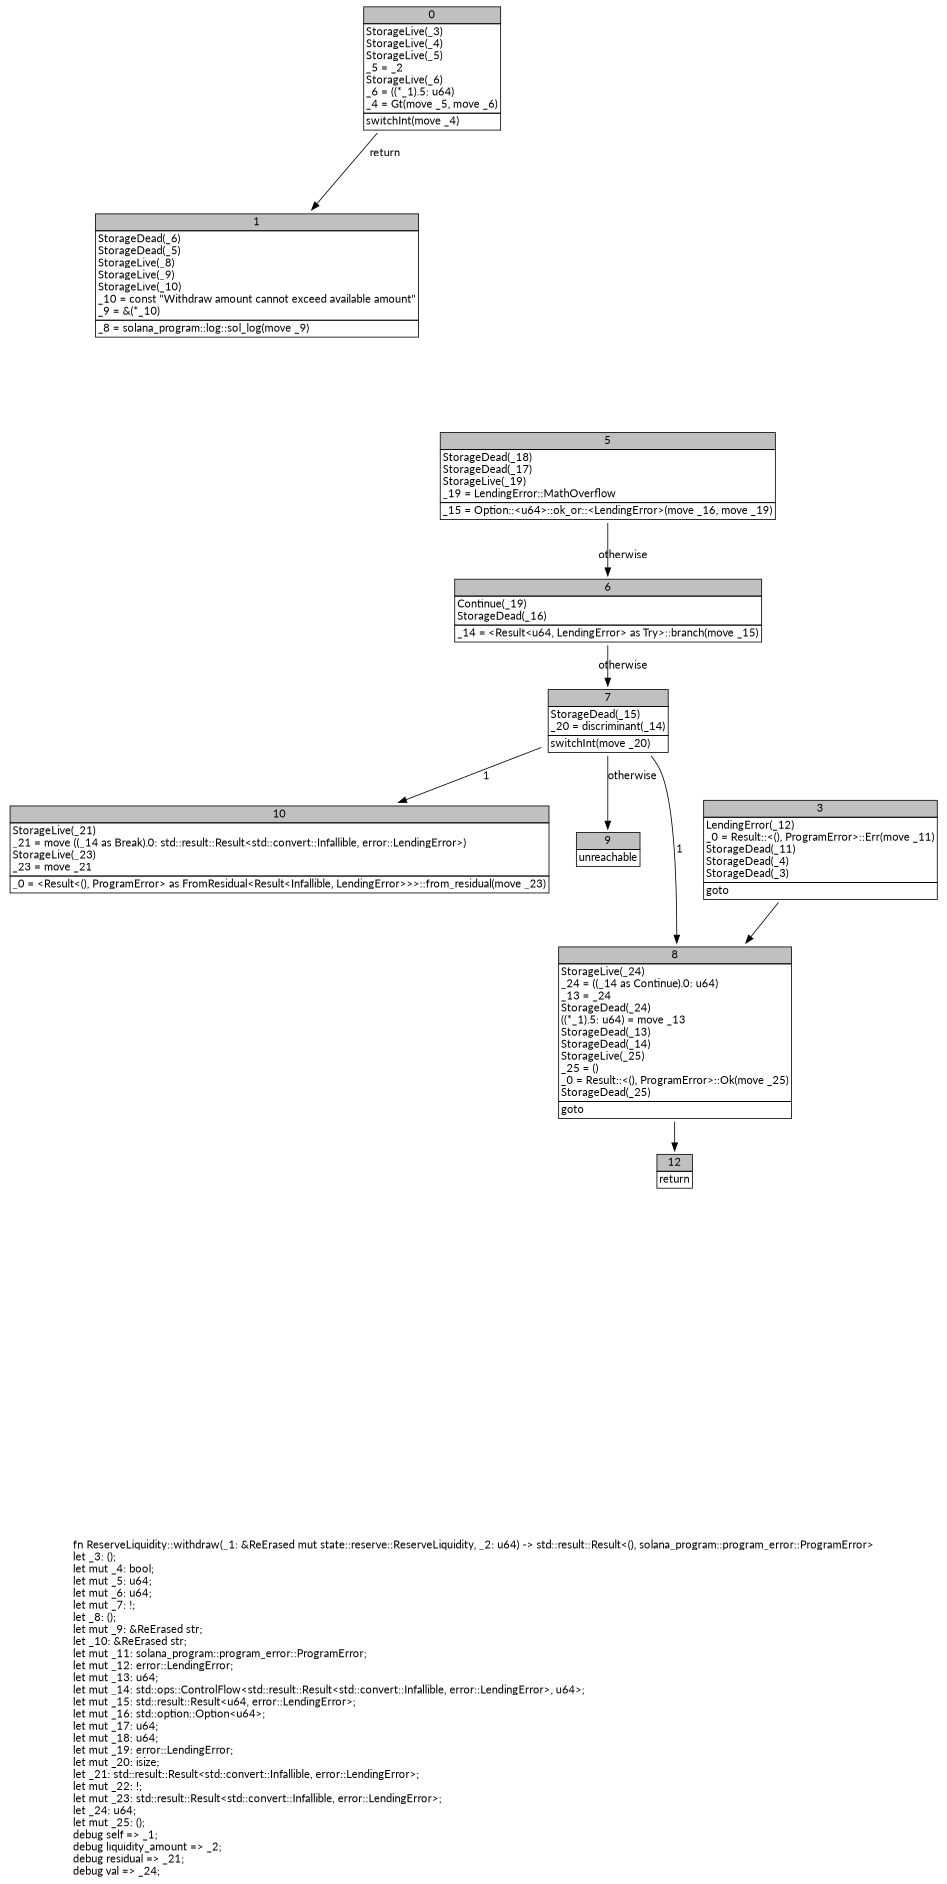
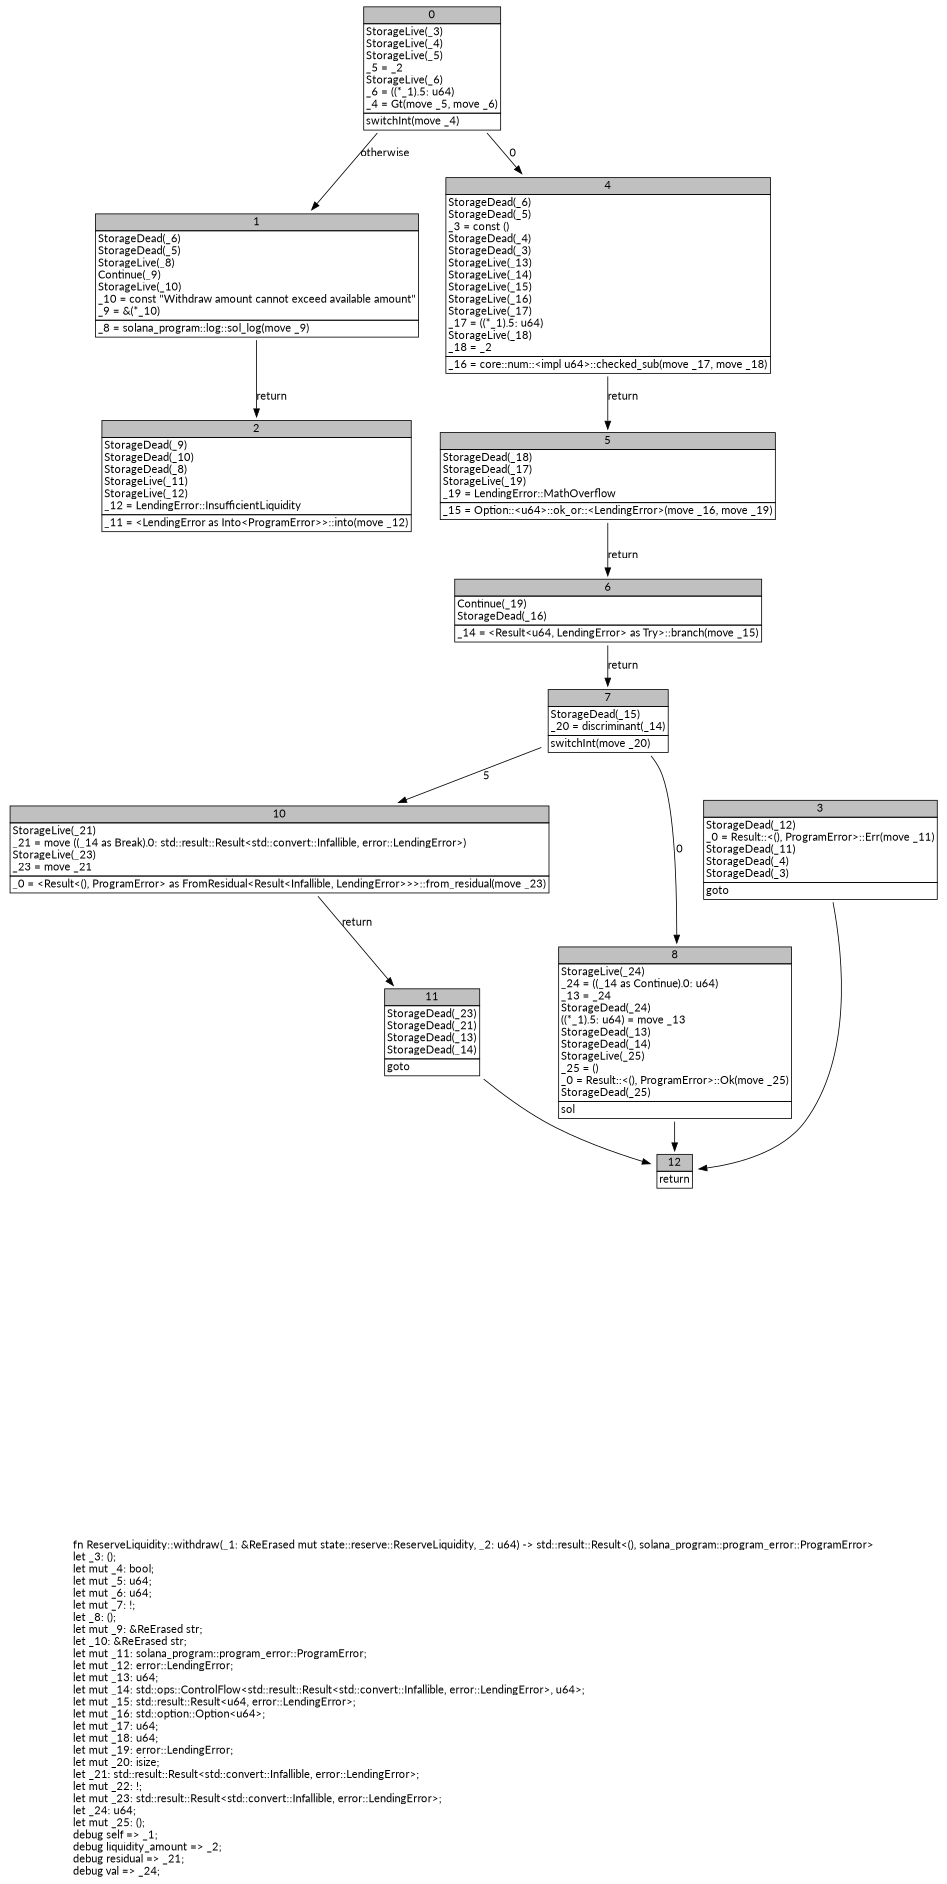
edge "0" -> "1": label "return" -> "otherwise"
node "1": text "StorageLive(_9)" -> "Continue(_9)"
node "4": added
node "2": added
edge "5" -> "6": label "otherwise" -> "return"
edge "6" -> "7": label "otherwise" -> "return"
edge "7" -> "10": label "1" -> "5"
node "3": text "LendingError(_12)" -> "StorageDead(_12)"
node "9": removed
edge "7" -> "8": label "1" -> "0"
edge "3" -> "8": now "3" -> "12"
node "11": added
node "8": text "goto" -> "sol"
